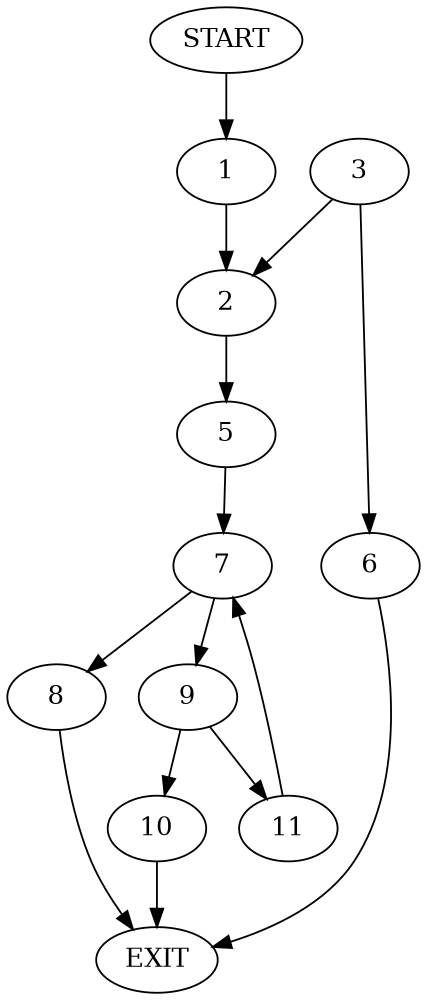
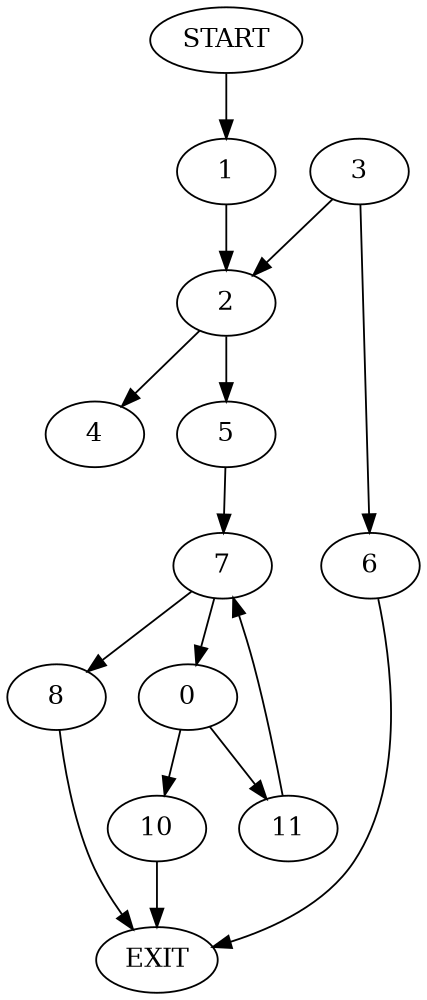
node "4": added
node "9": label "9" -> "0"
